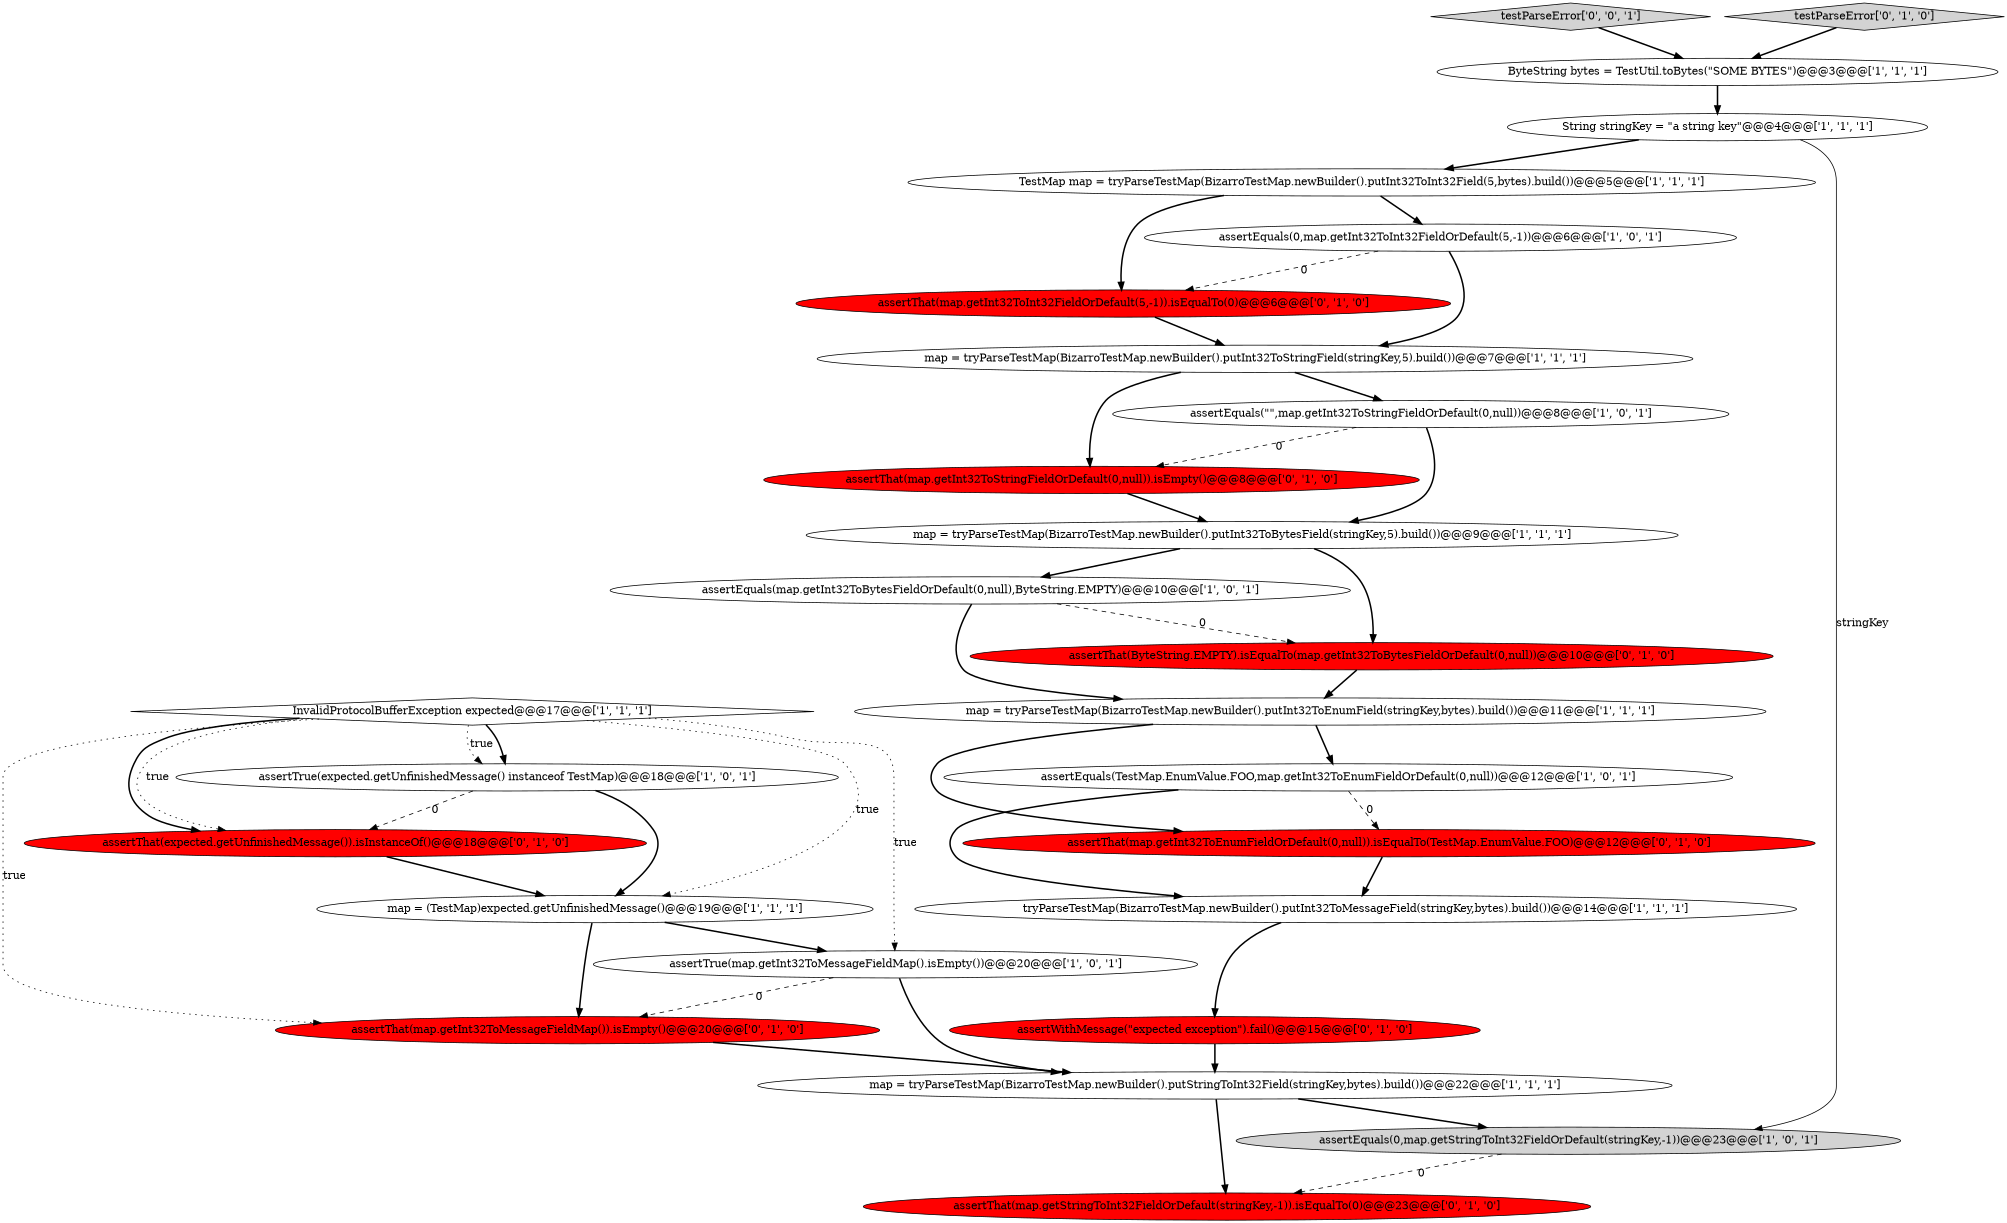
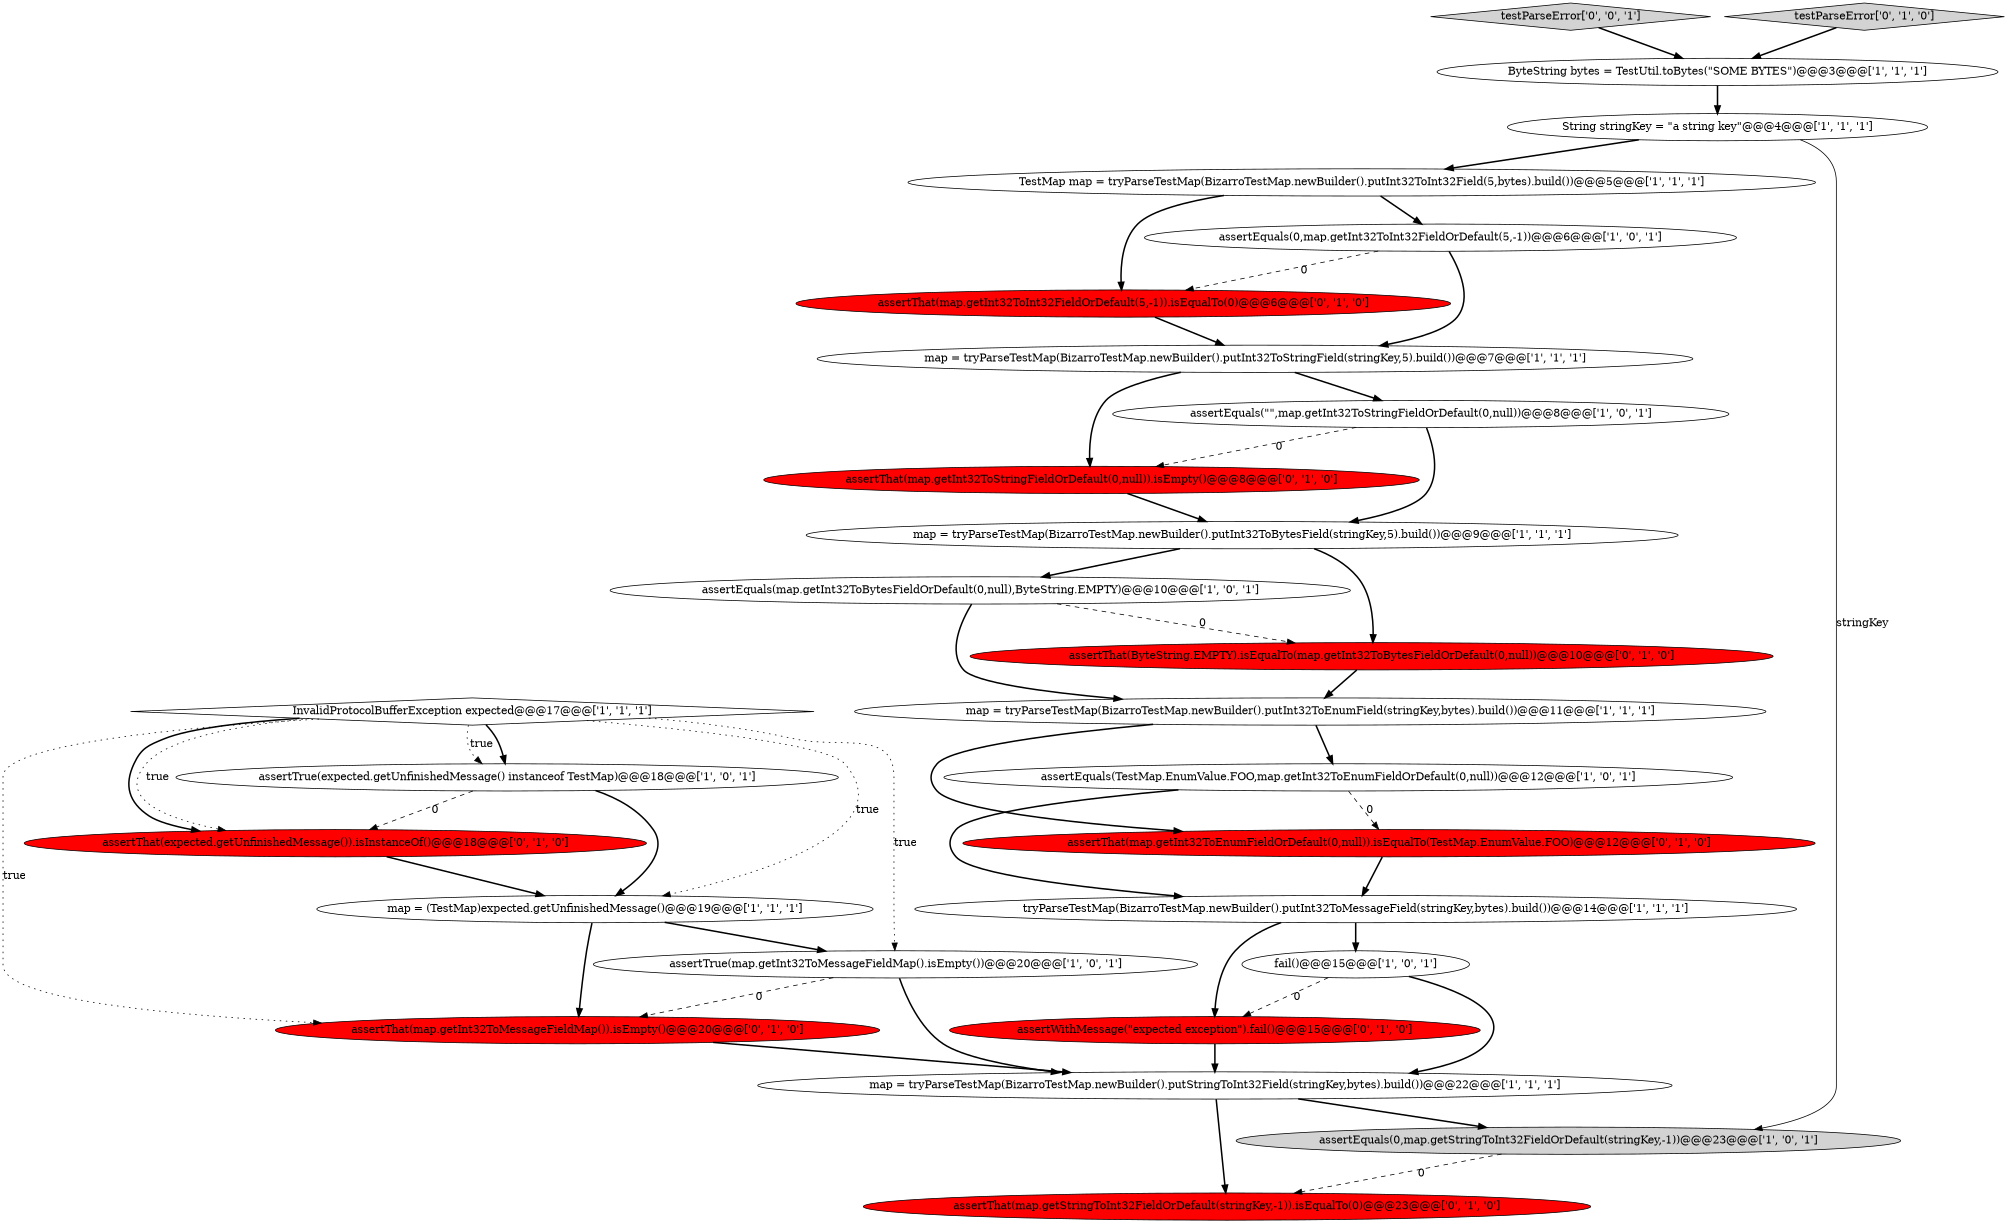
node "fail()@@@15@@@['1', '0', '1']": added
